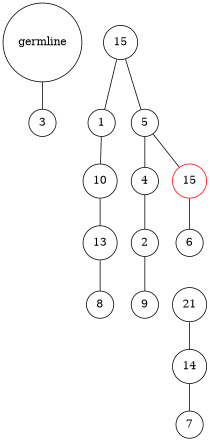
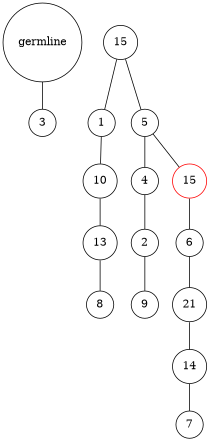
edge "6" -- "21": added
